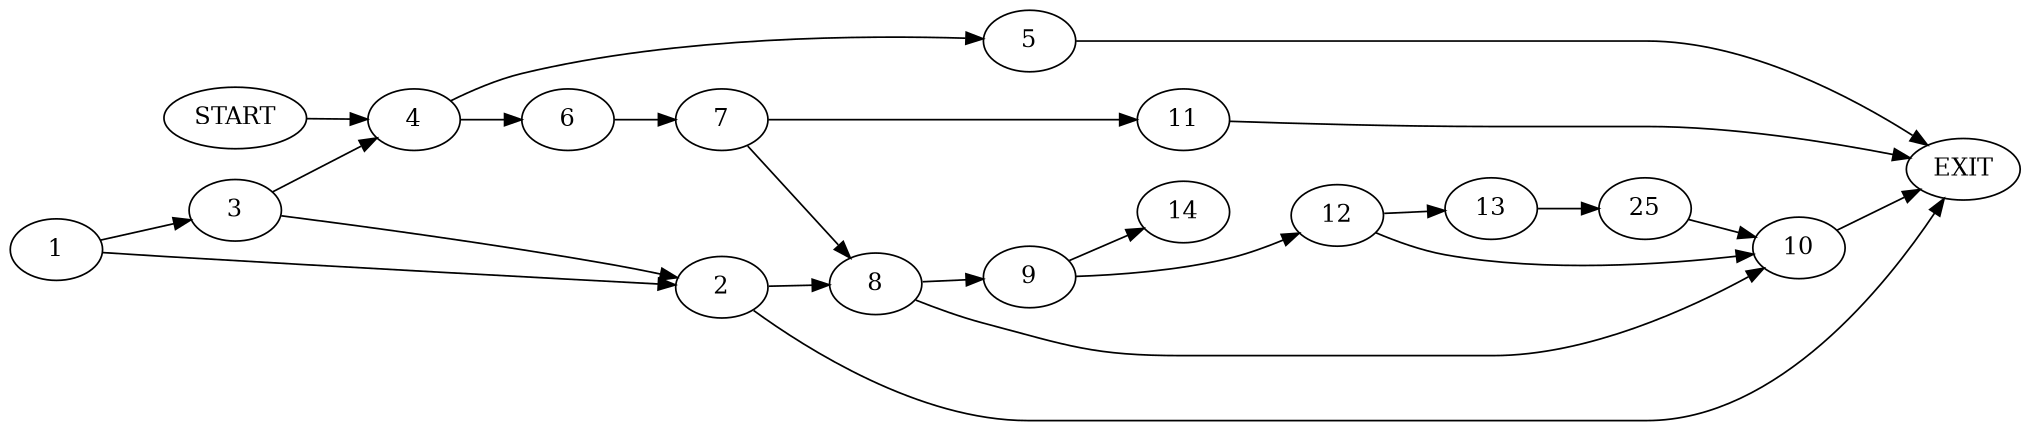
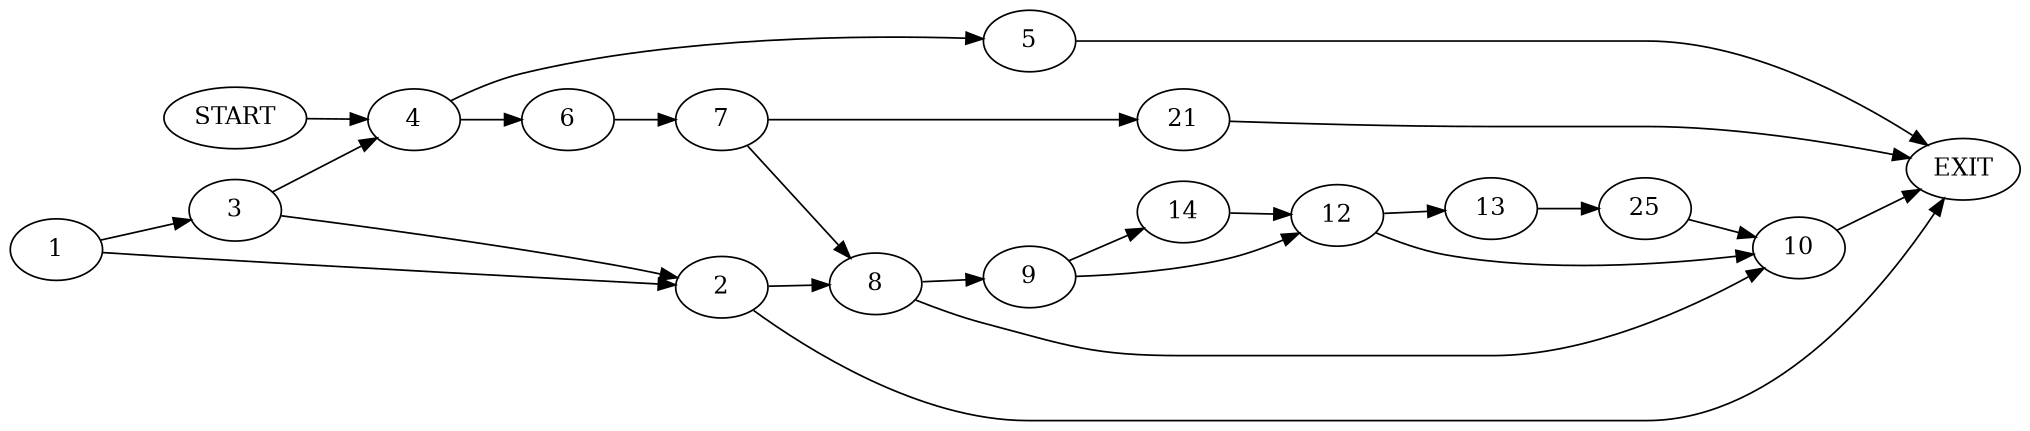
node "11": label "11" -> "21"
edge "14" -> "12": added
